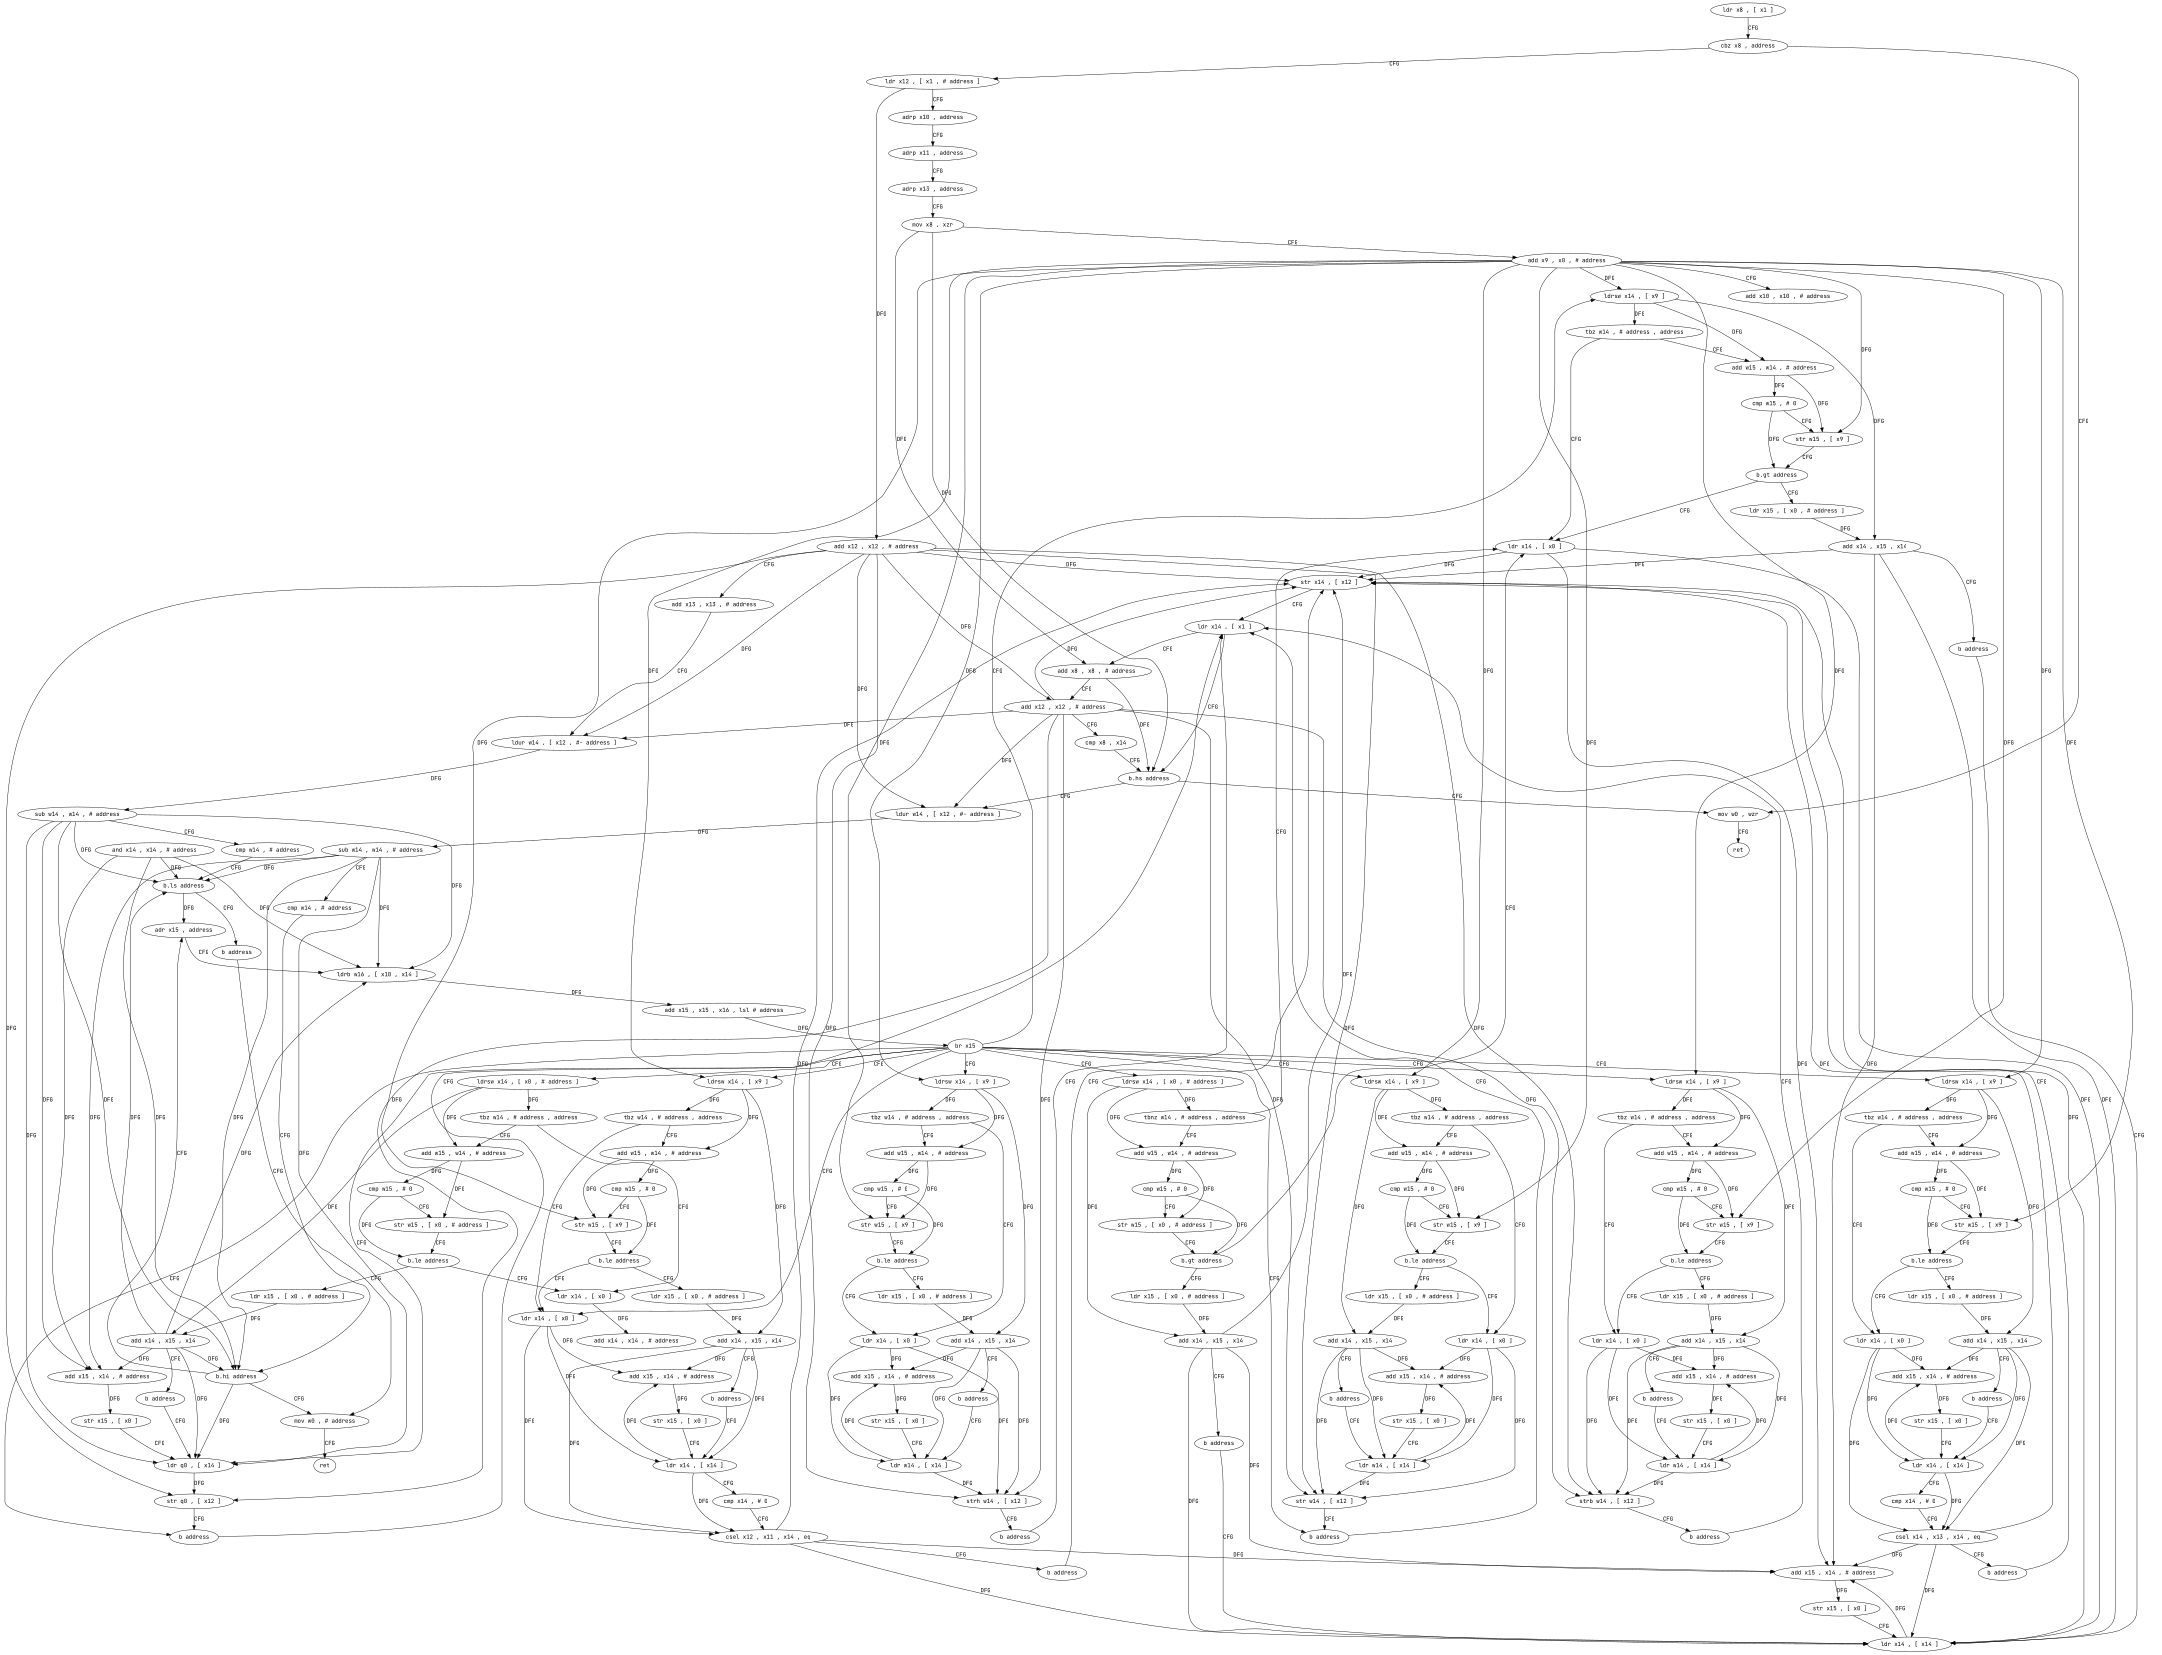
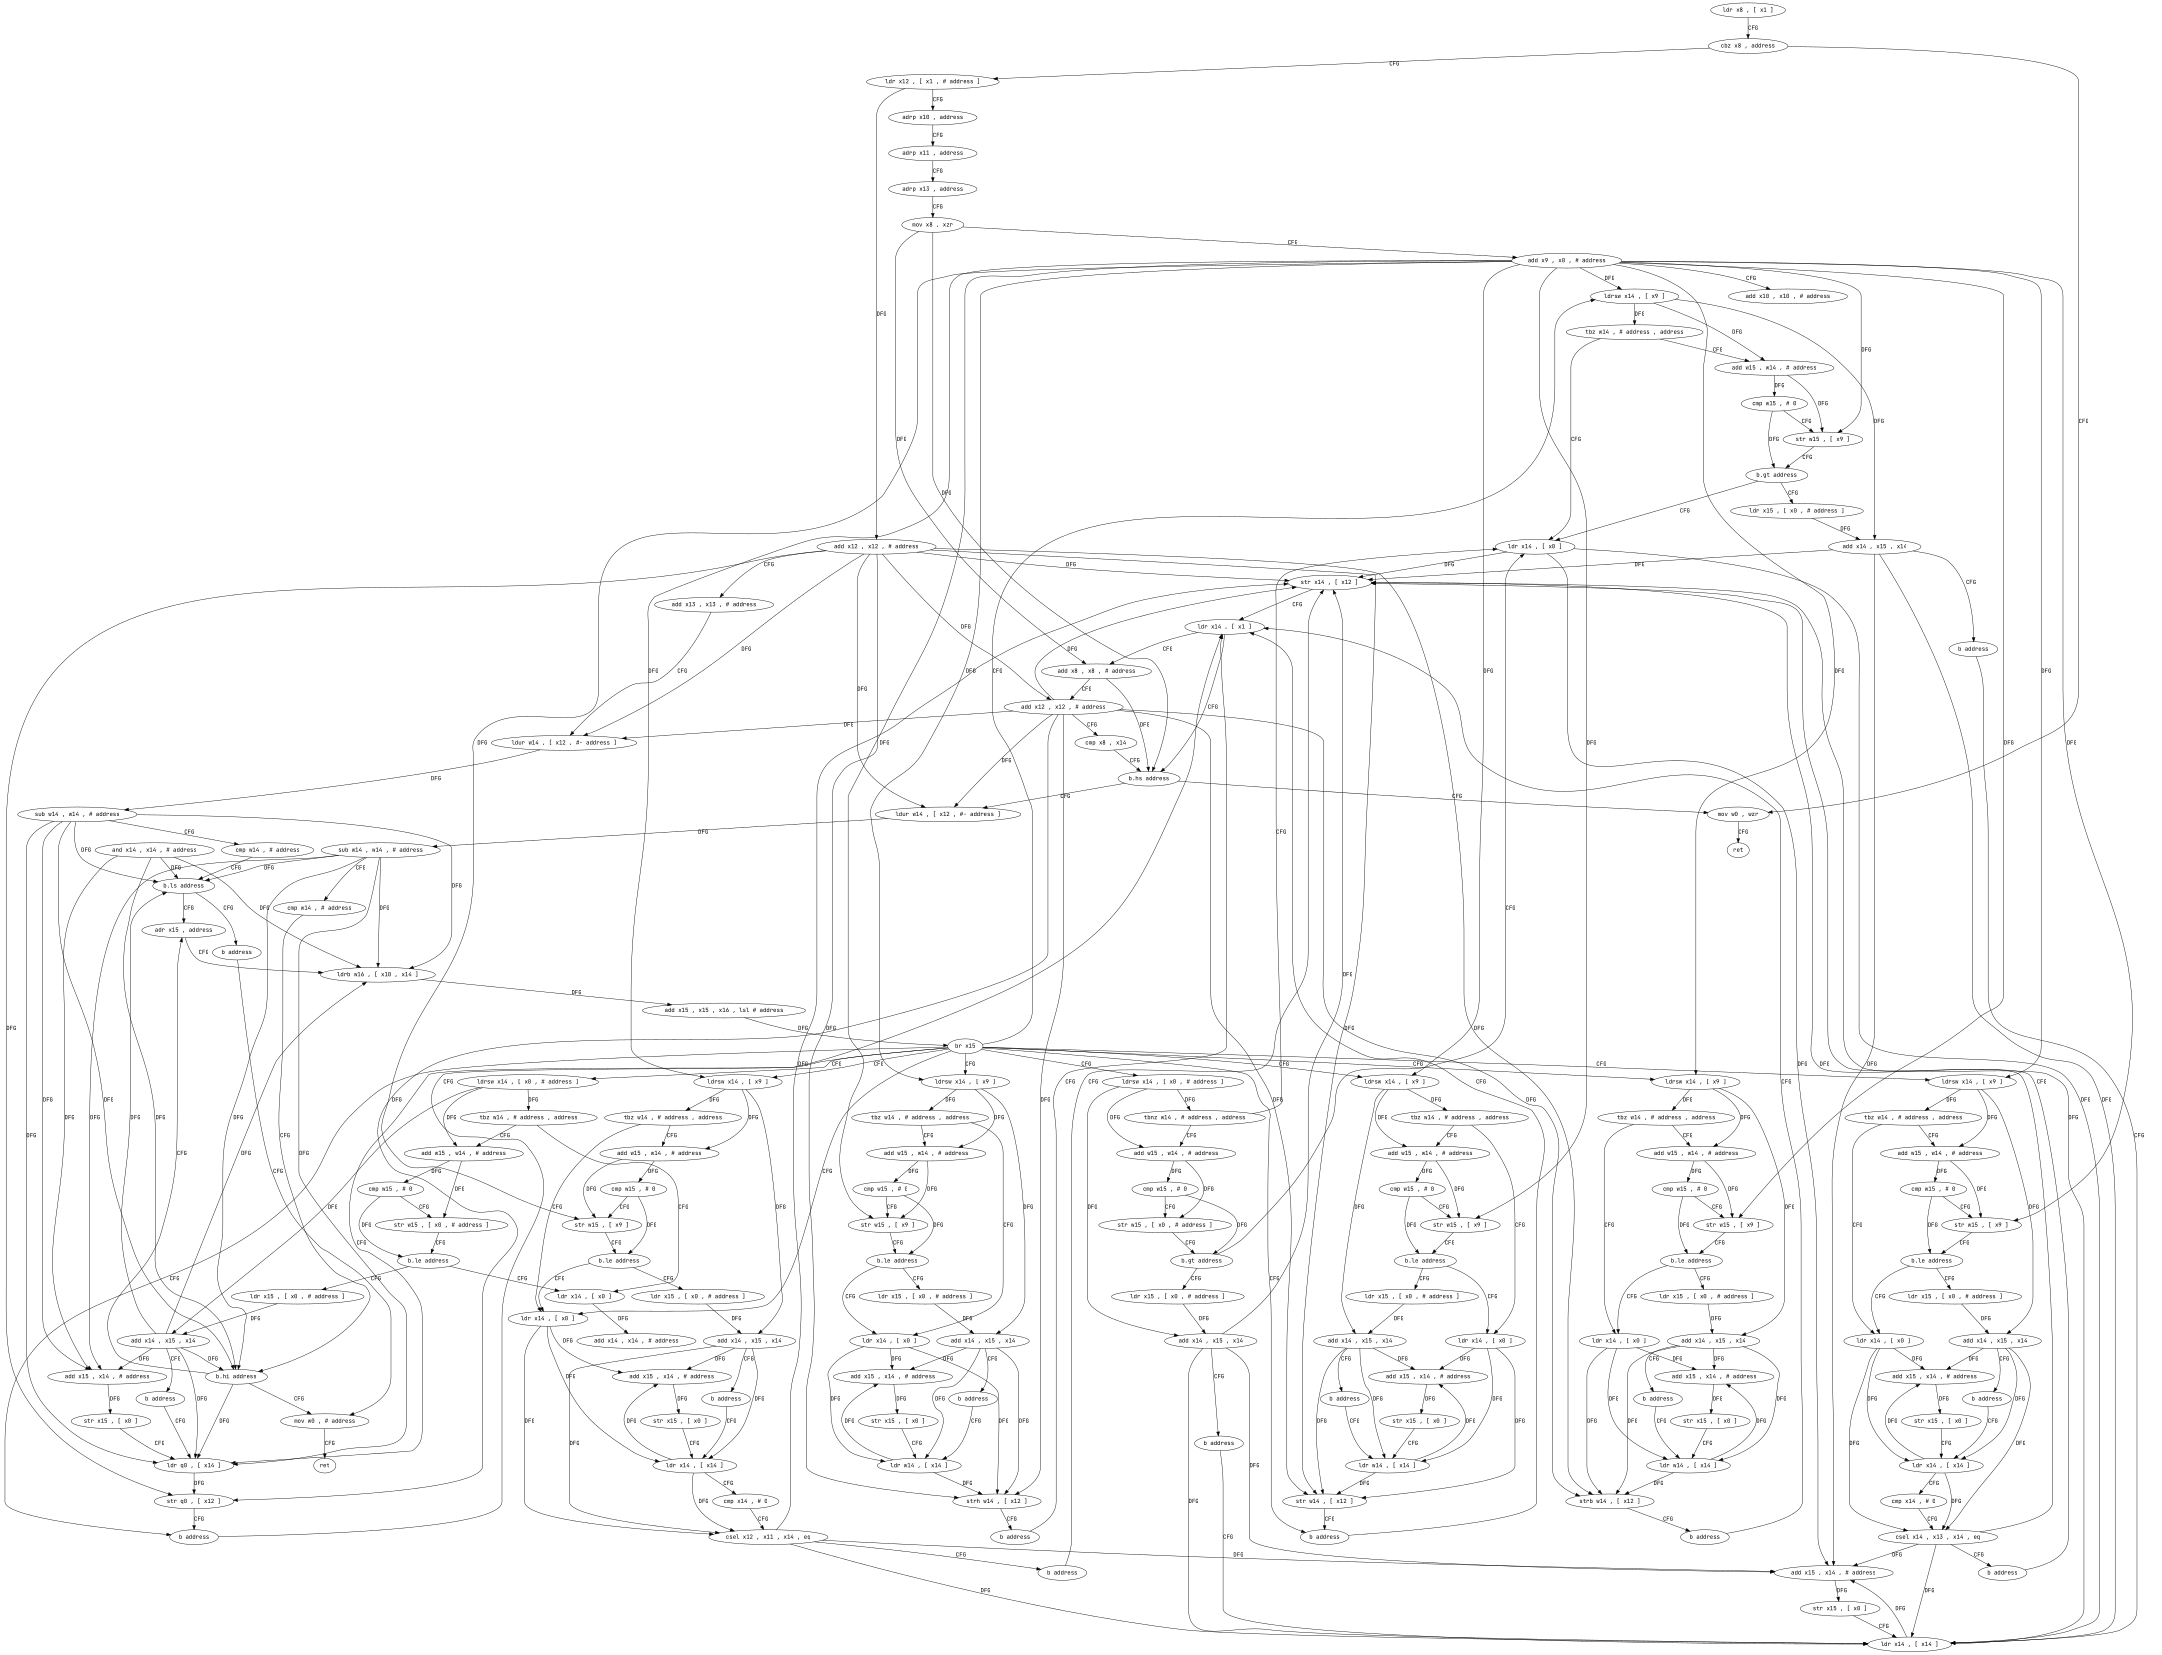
edge "b.ls address" -> "adr x15 , address": label "DFG" -> "CFG"
